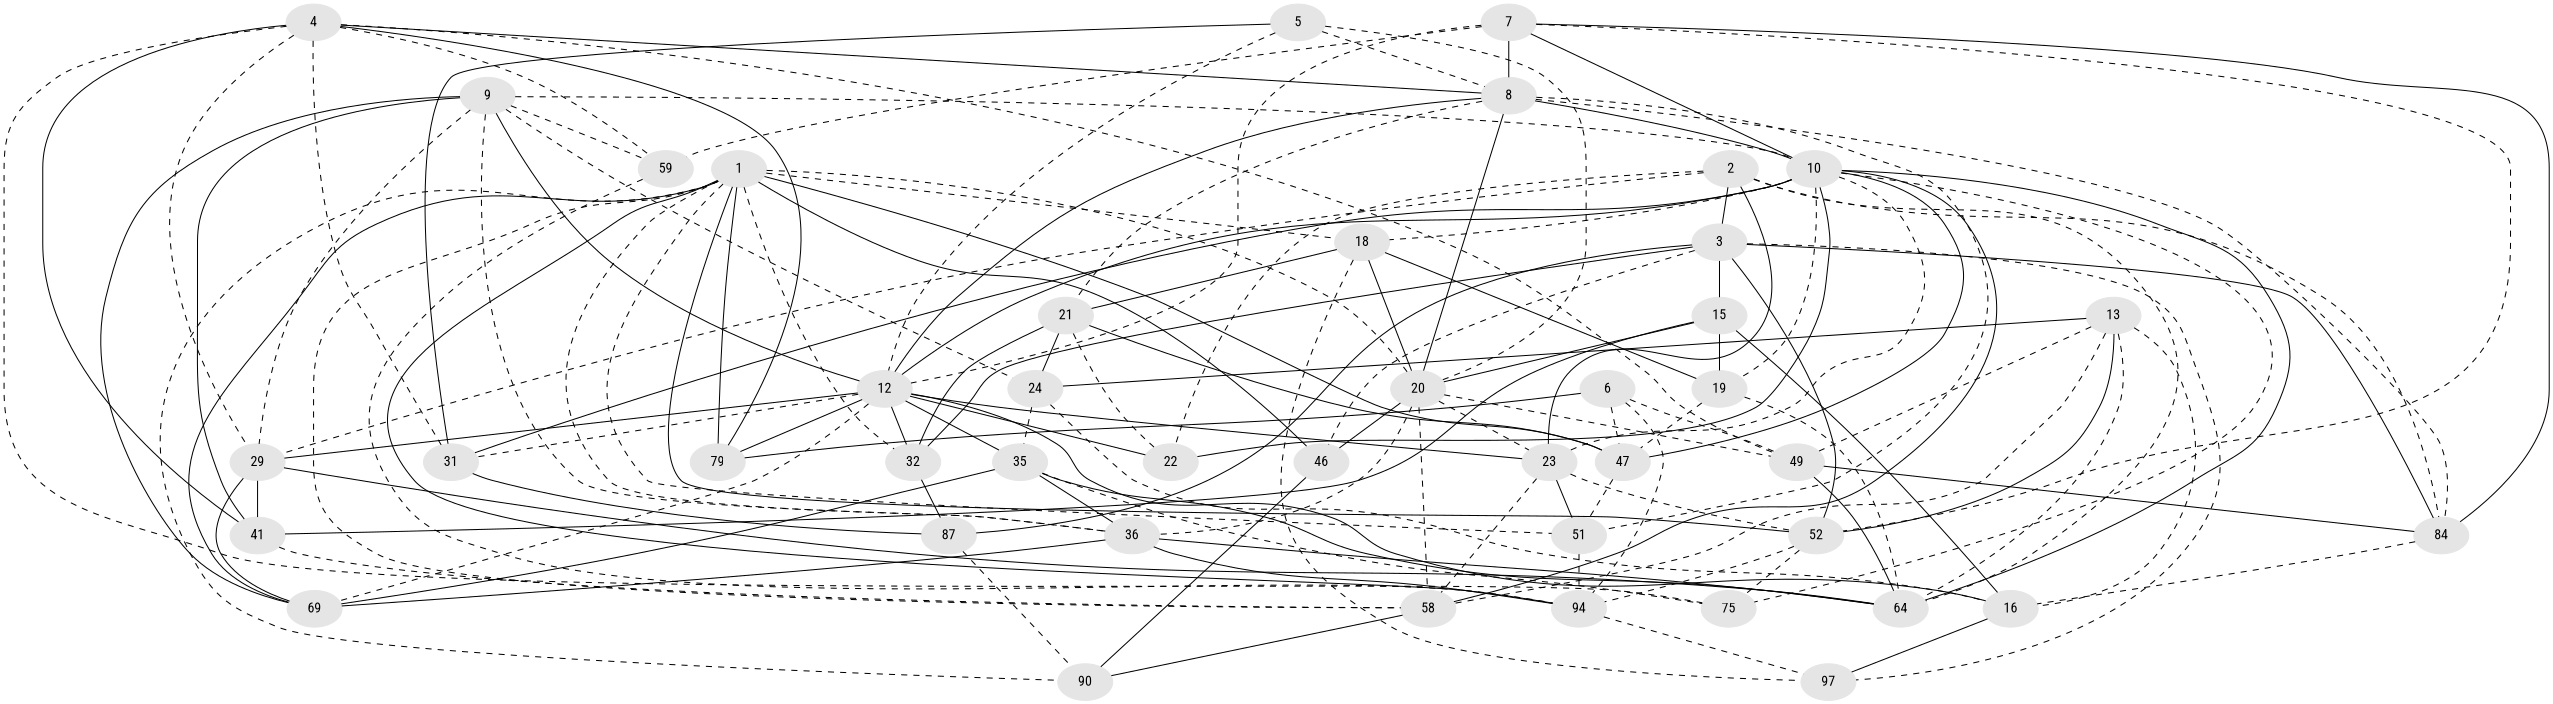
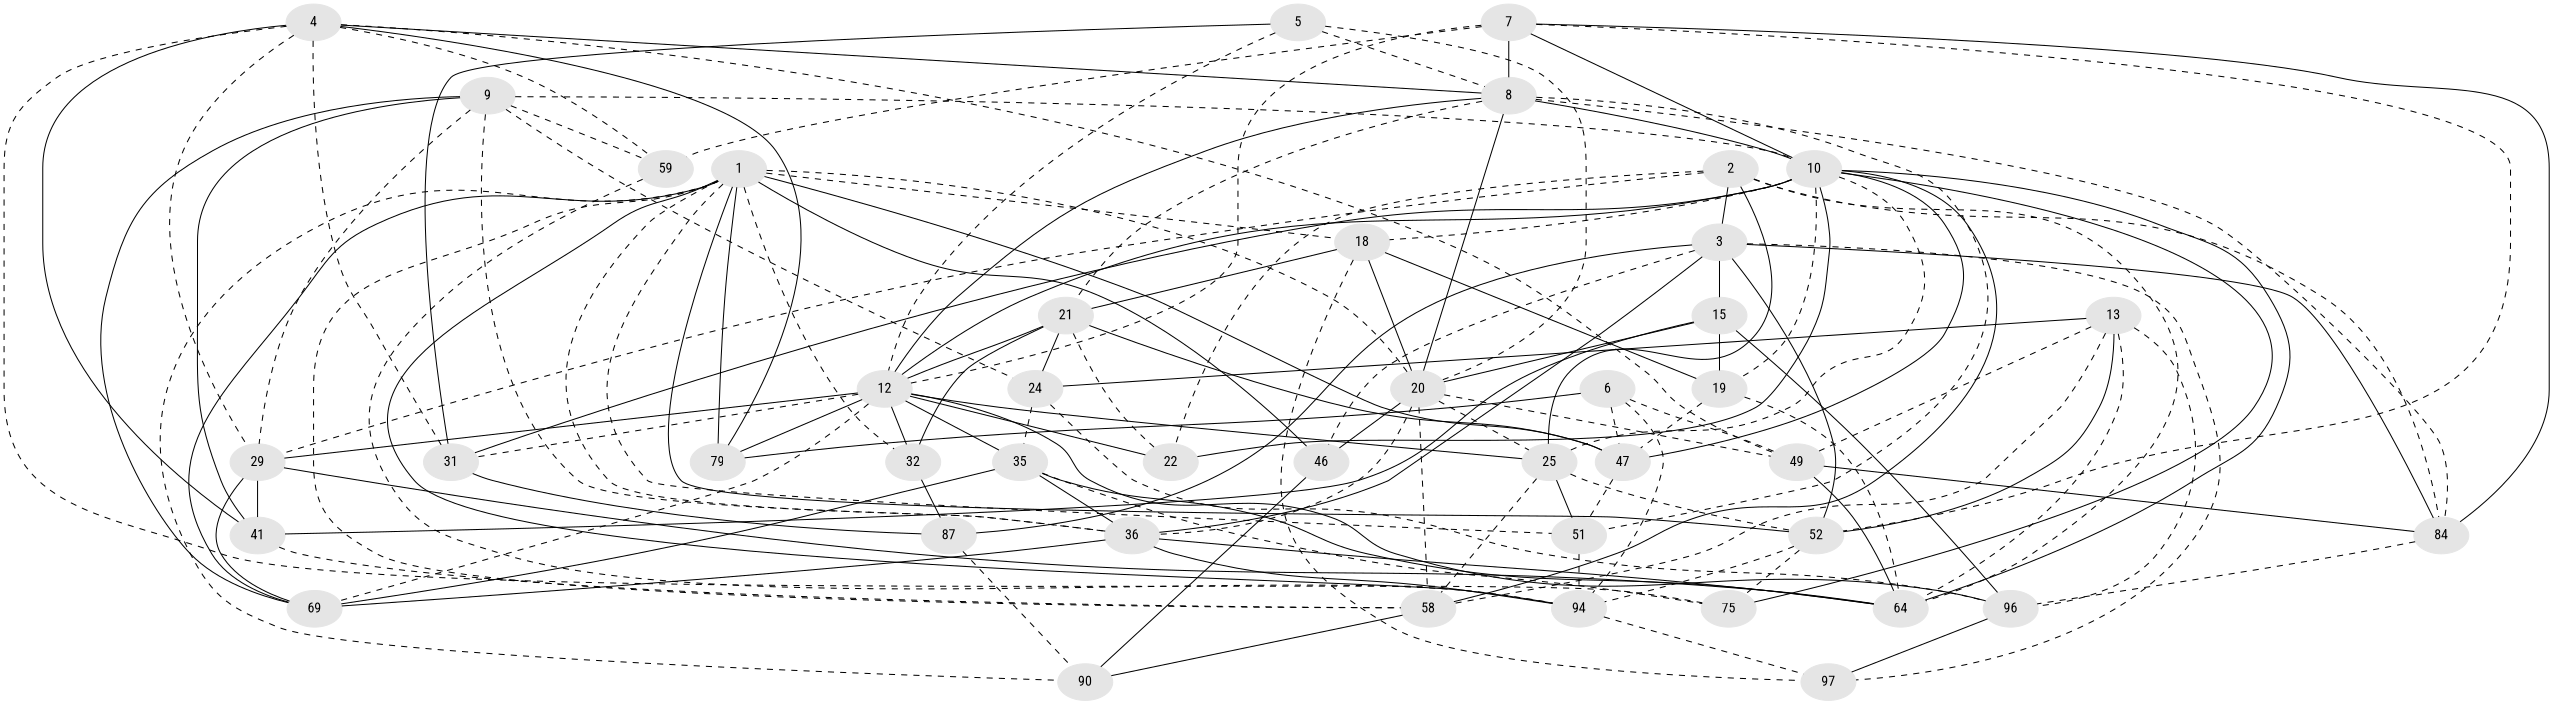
edge "9" -- "12": now "21" -- "12"
edge "3" -- "32": now "3" -- "36"
edge "10" -- "75": style dashed -> solid
node "23": label "23" -> "25"
node "16": label "16" -> "96"
